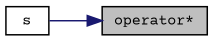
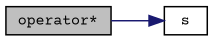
edge "s" -> "operator*": reversed
